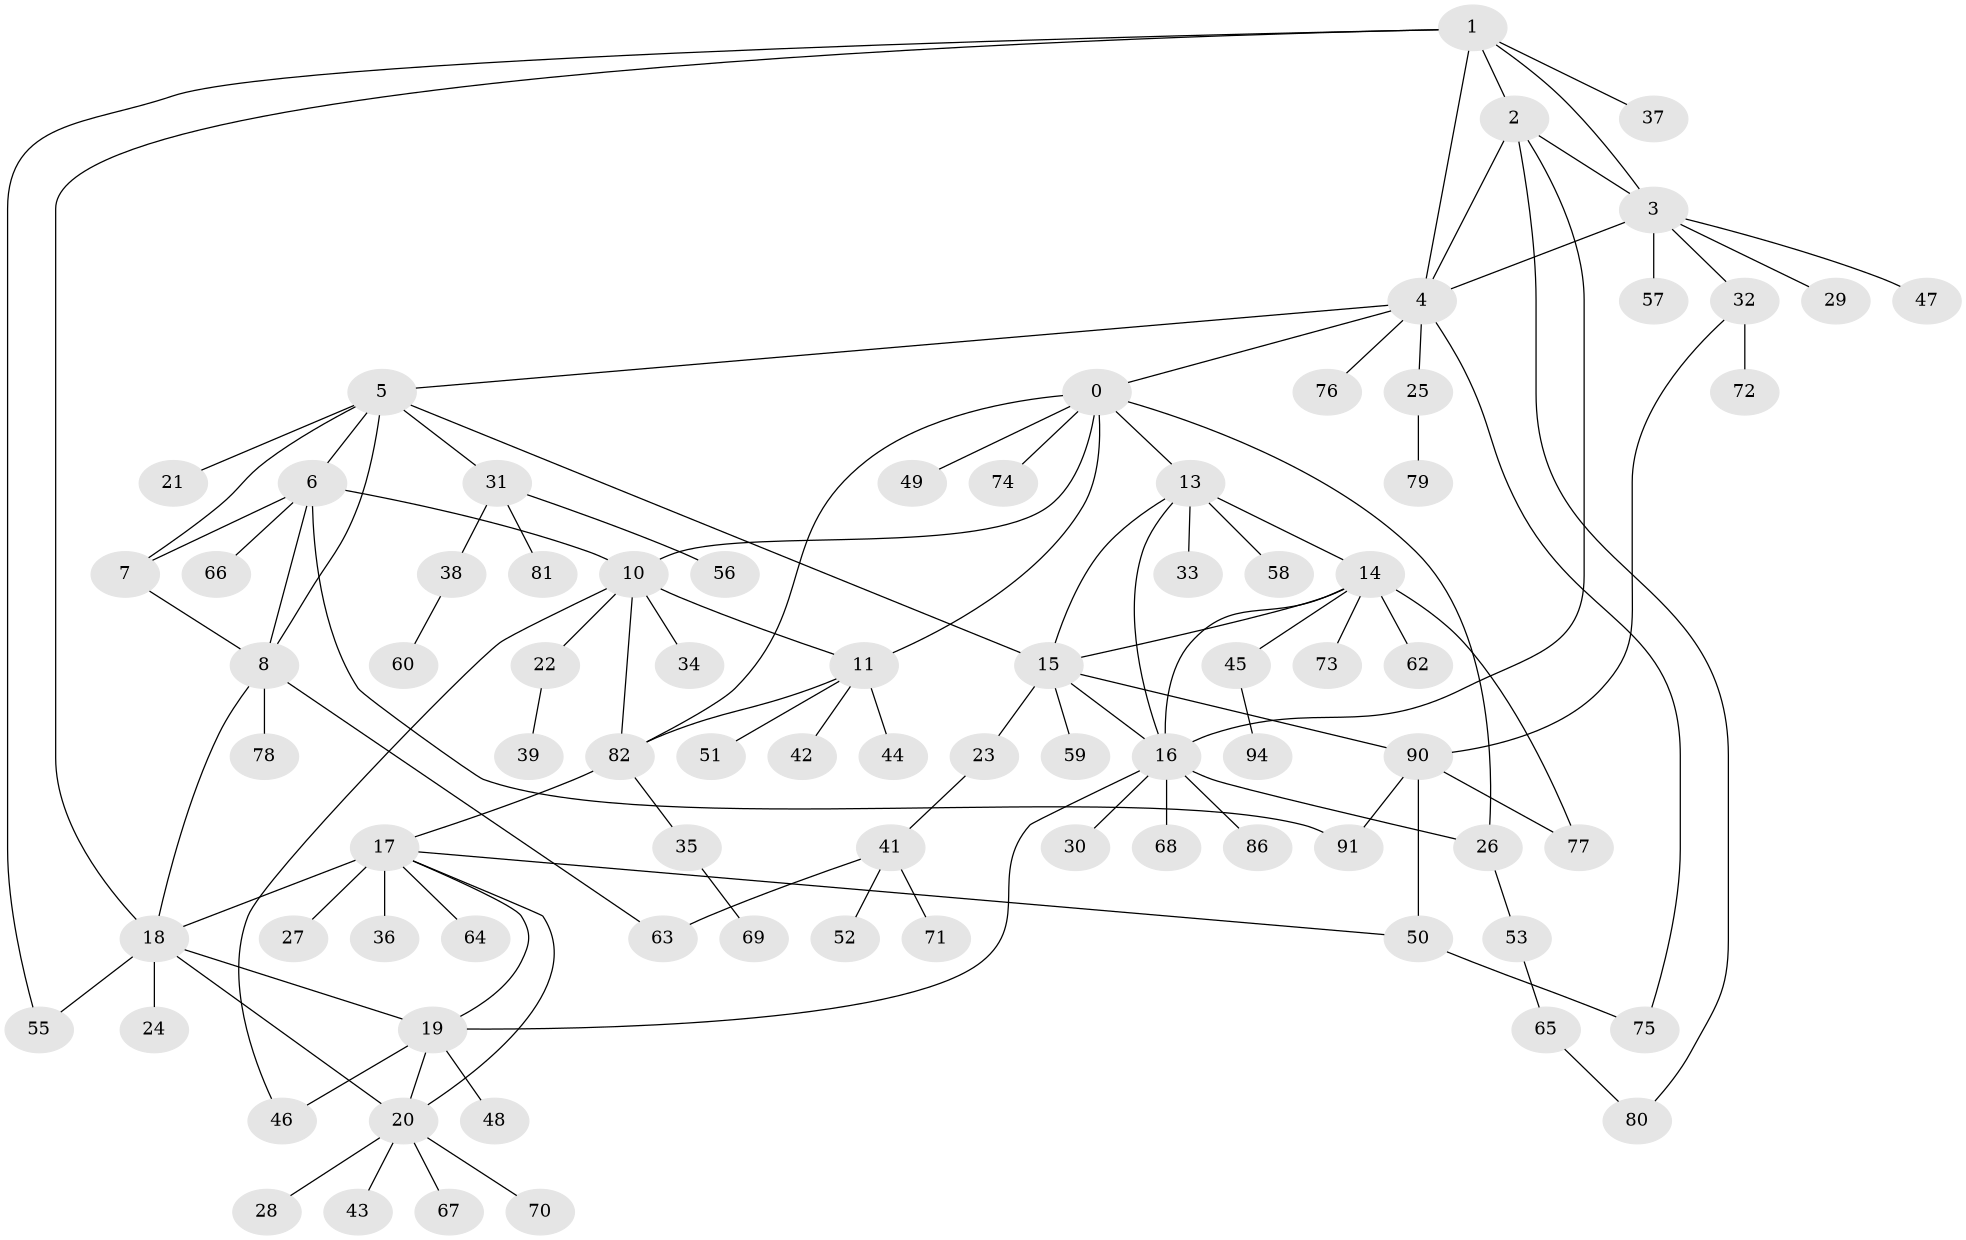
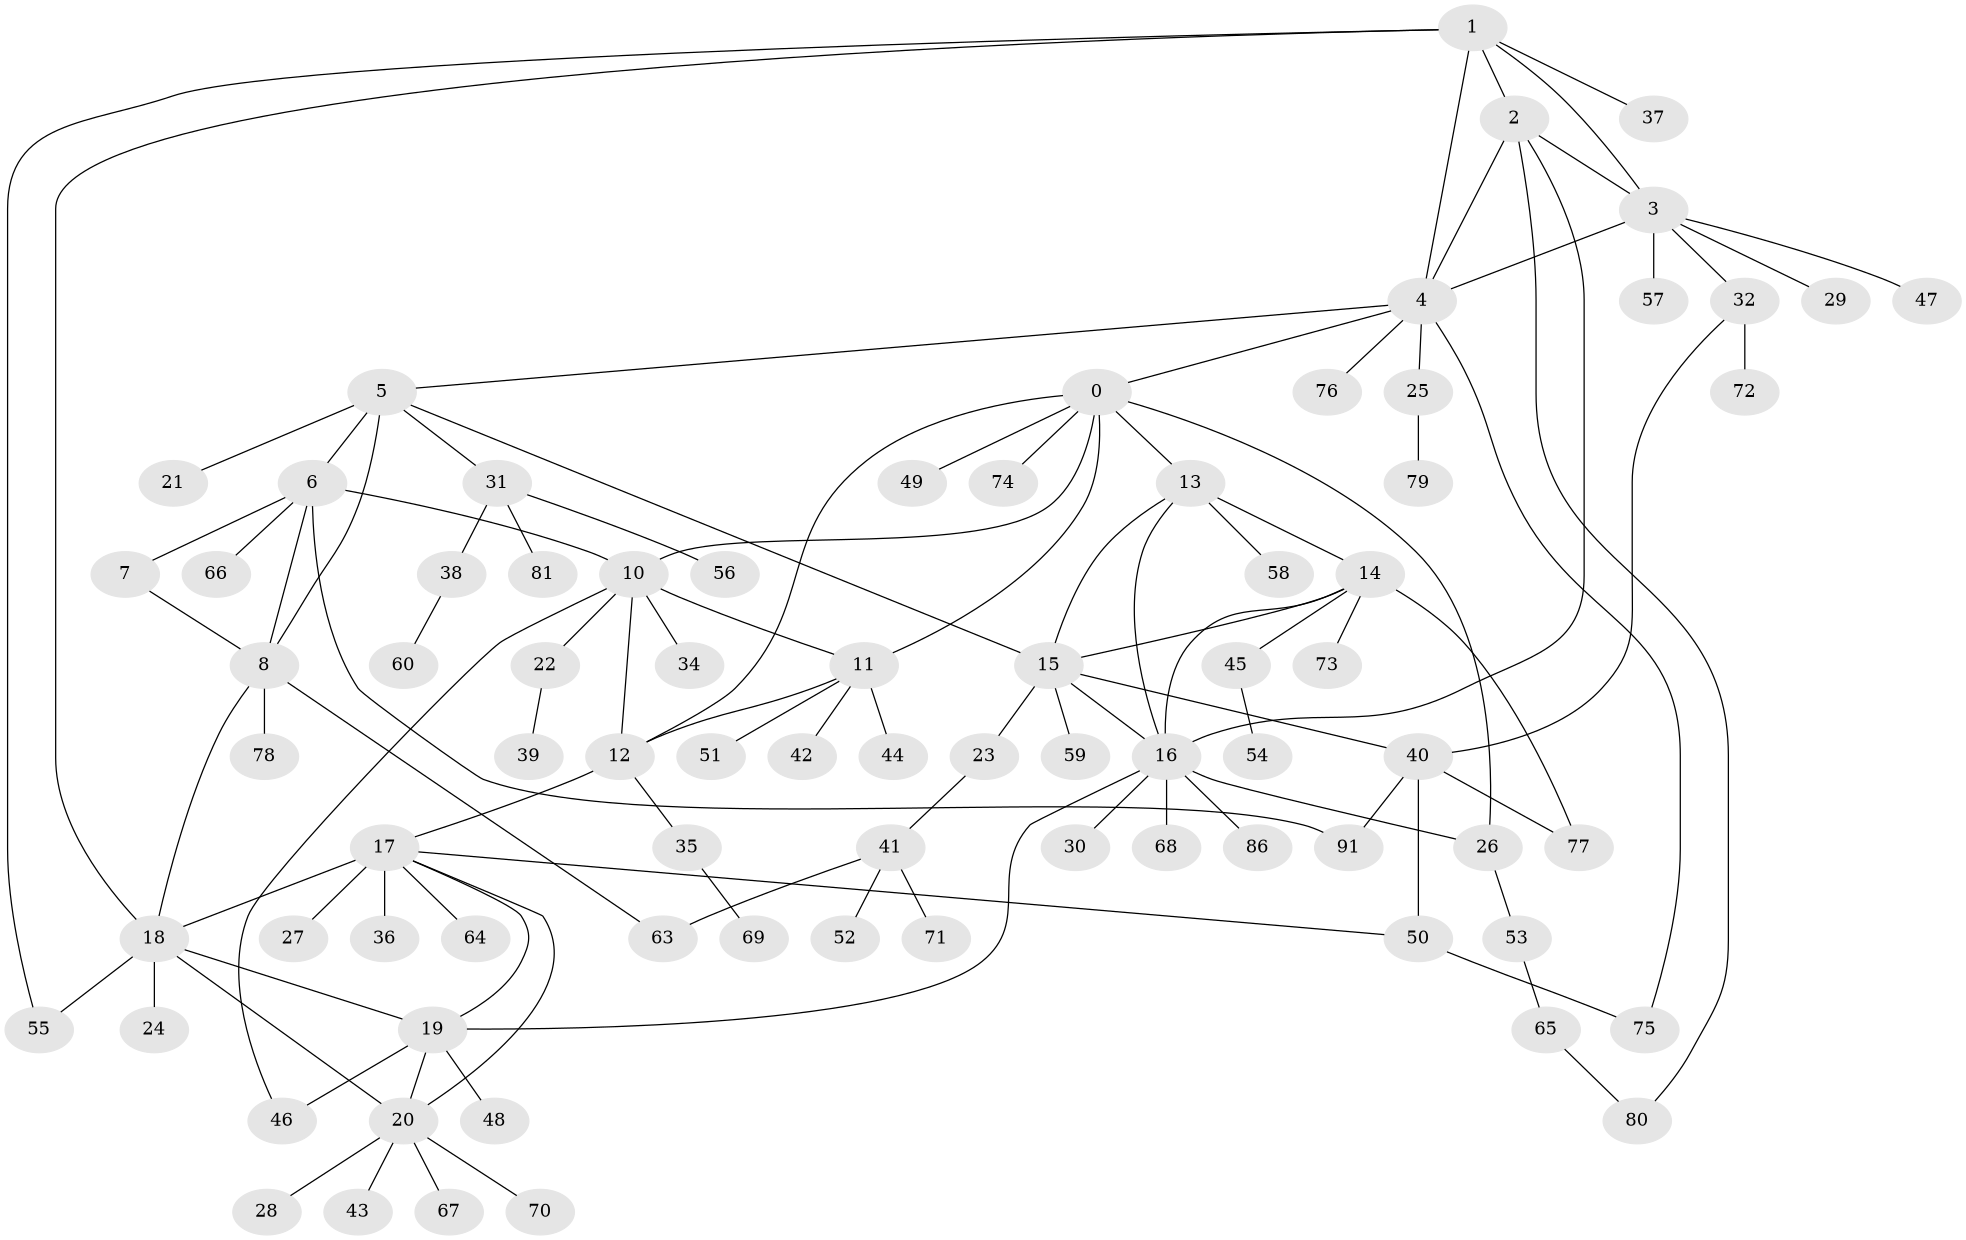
edge "5" -- "7": removed
node "33": removed
node "62": removed
node "82": label "82" -> "12"
node "94": label "94" -> "54"
node "90": label "90" -> "40"
